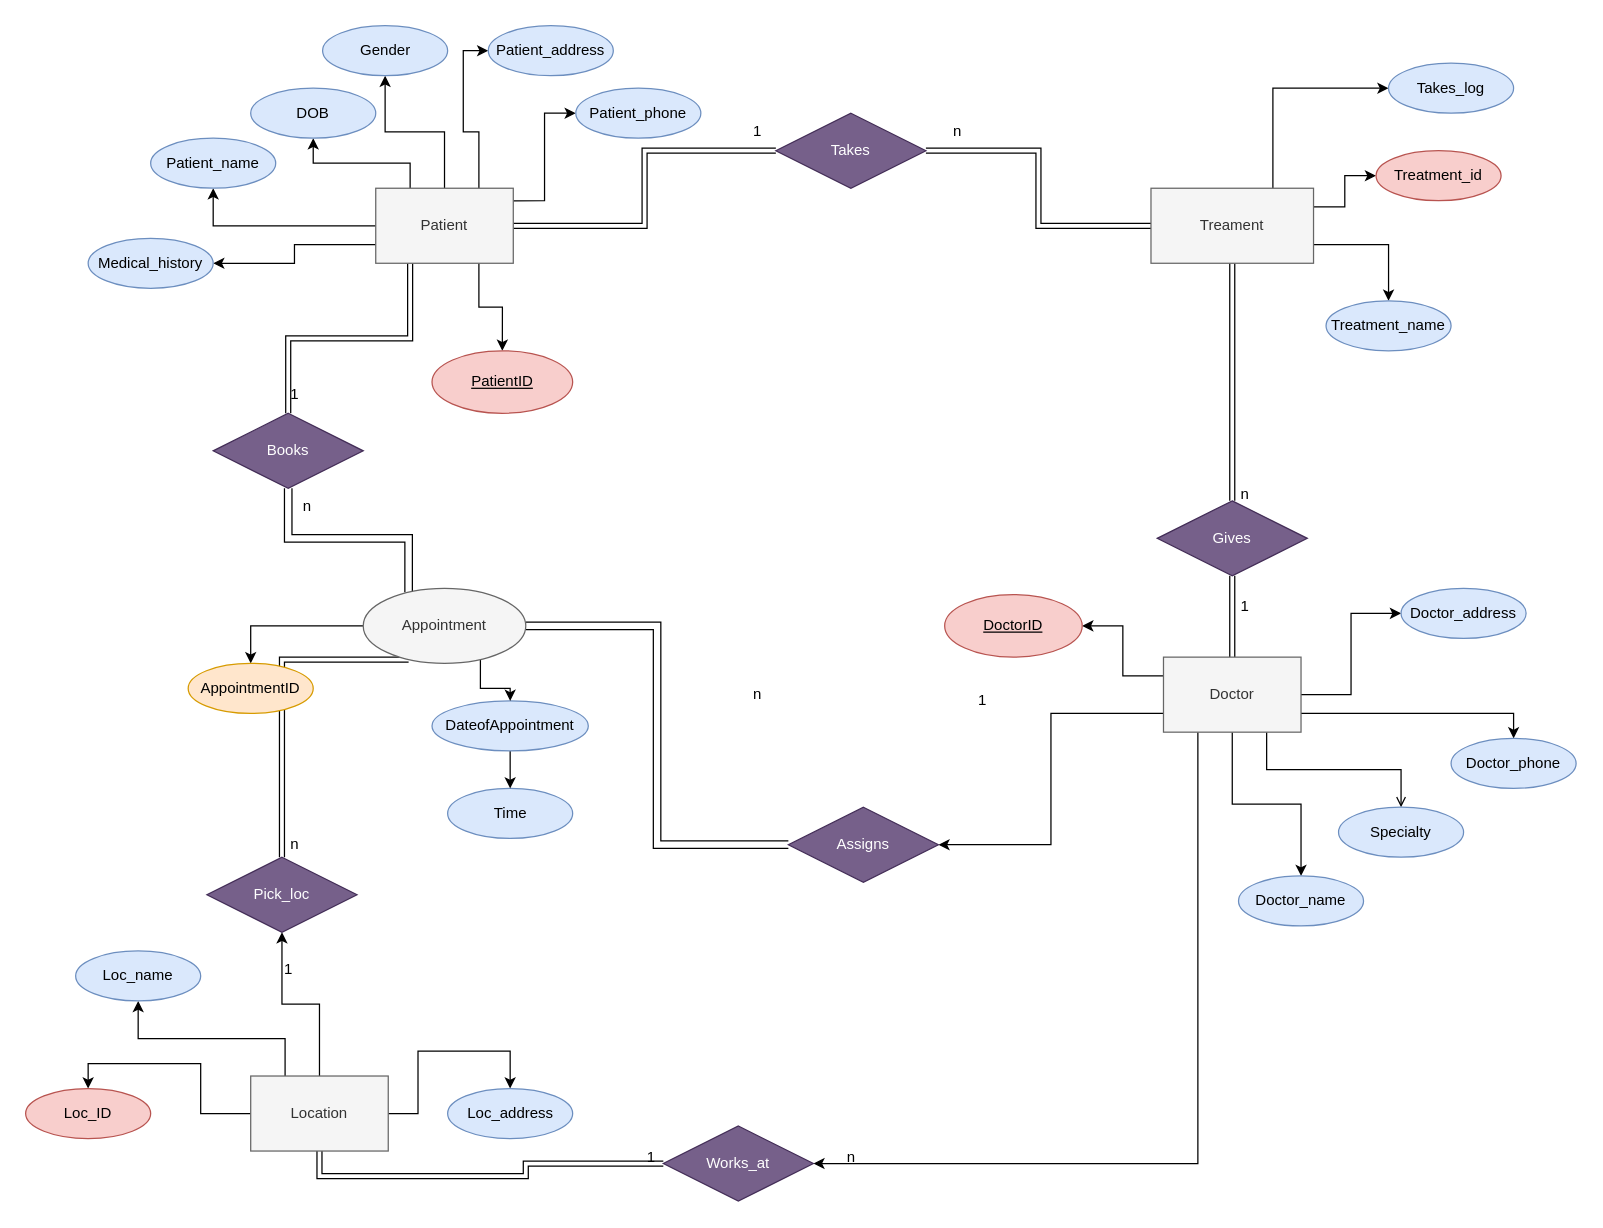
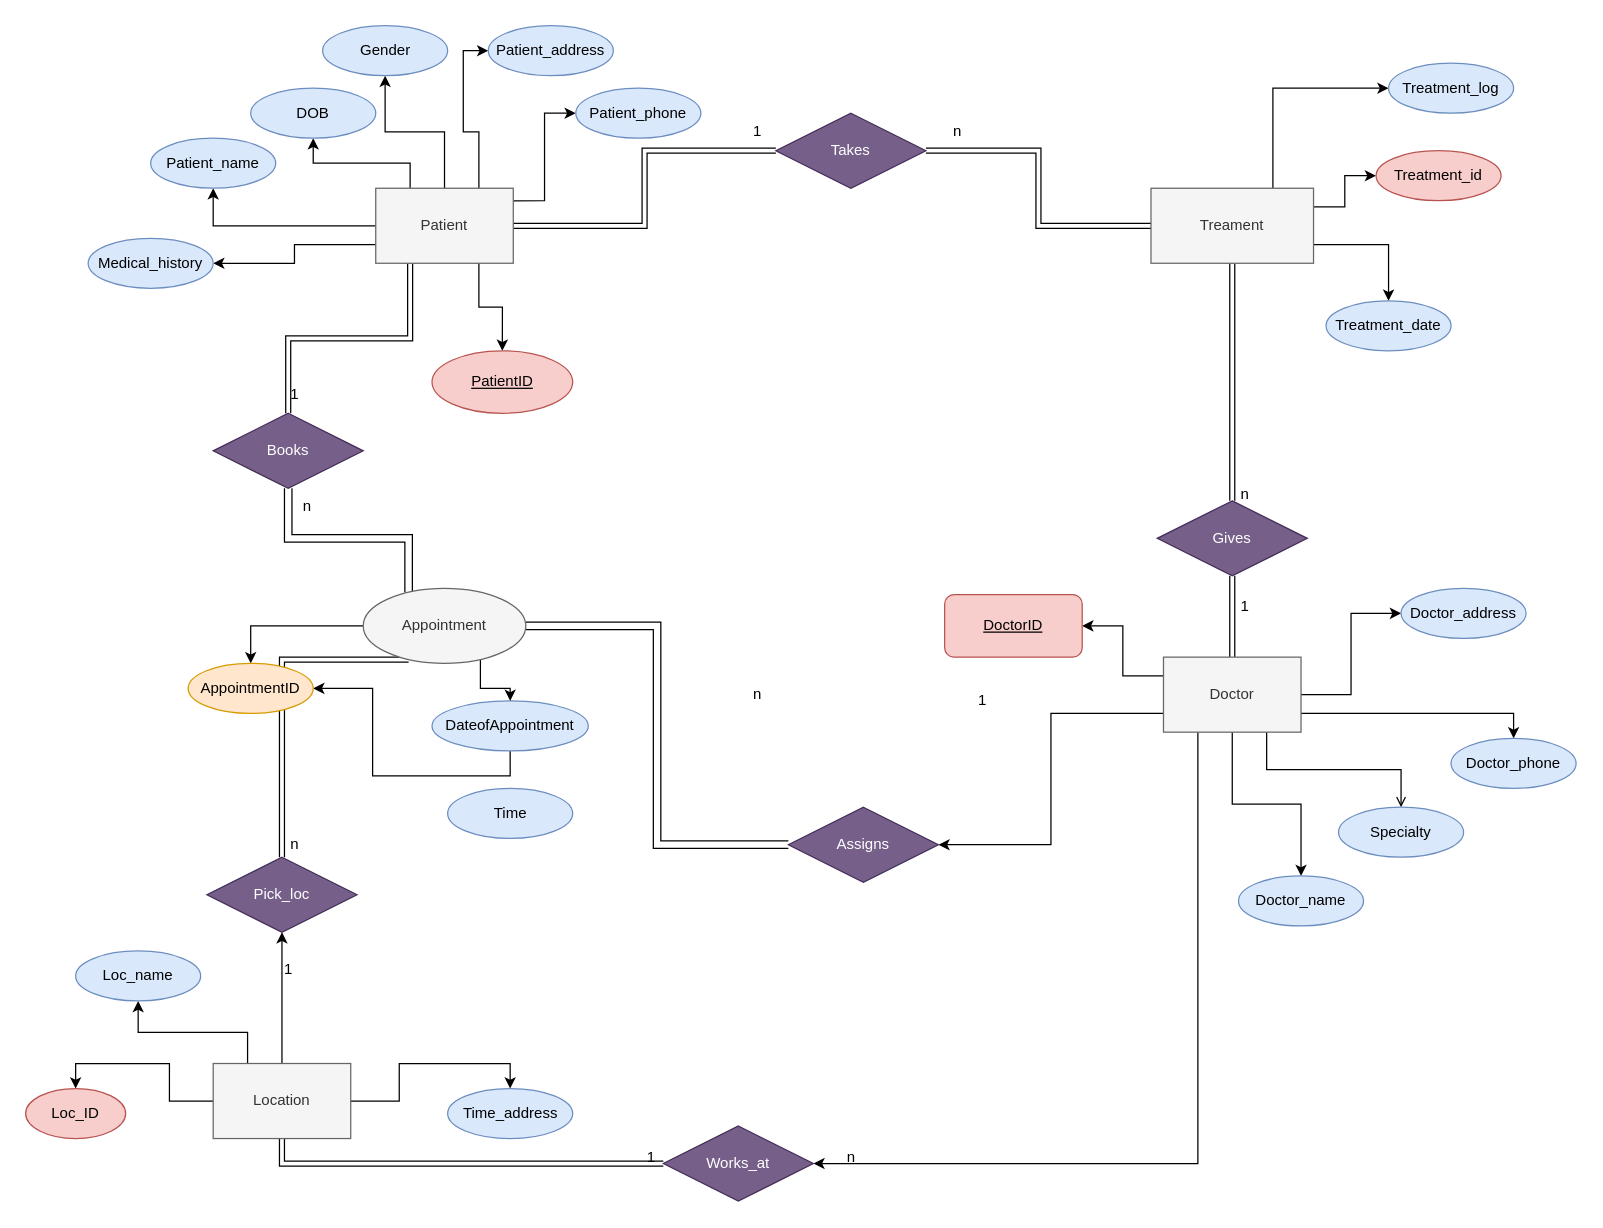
node "Takes_log": label "Takes_log" -> "Treatment_log"
node "Treatment_name": label "Treatment_name" -> "Treatment_date"
node "DoctorID": shape ellipse -> rounded rectangle
edge "DateofAppointment" -> "Time": now "DateofAppointment" -> "AppointmentID"
node "Loc_ID": size 125x50 -> 100x50
node "Location": moved (319, 1113) -> (282, 1101)
node "Loc_address": label "Loc_address" -> "Time_address"
